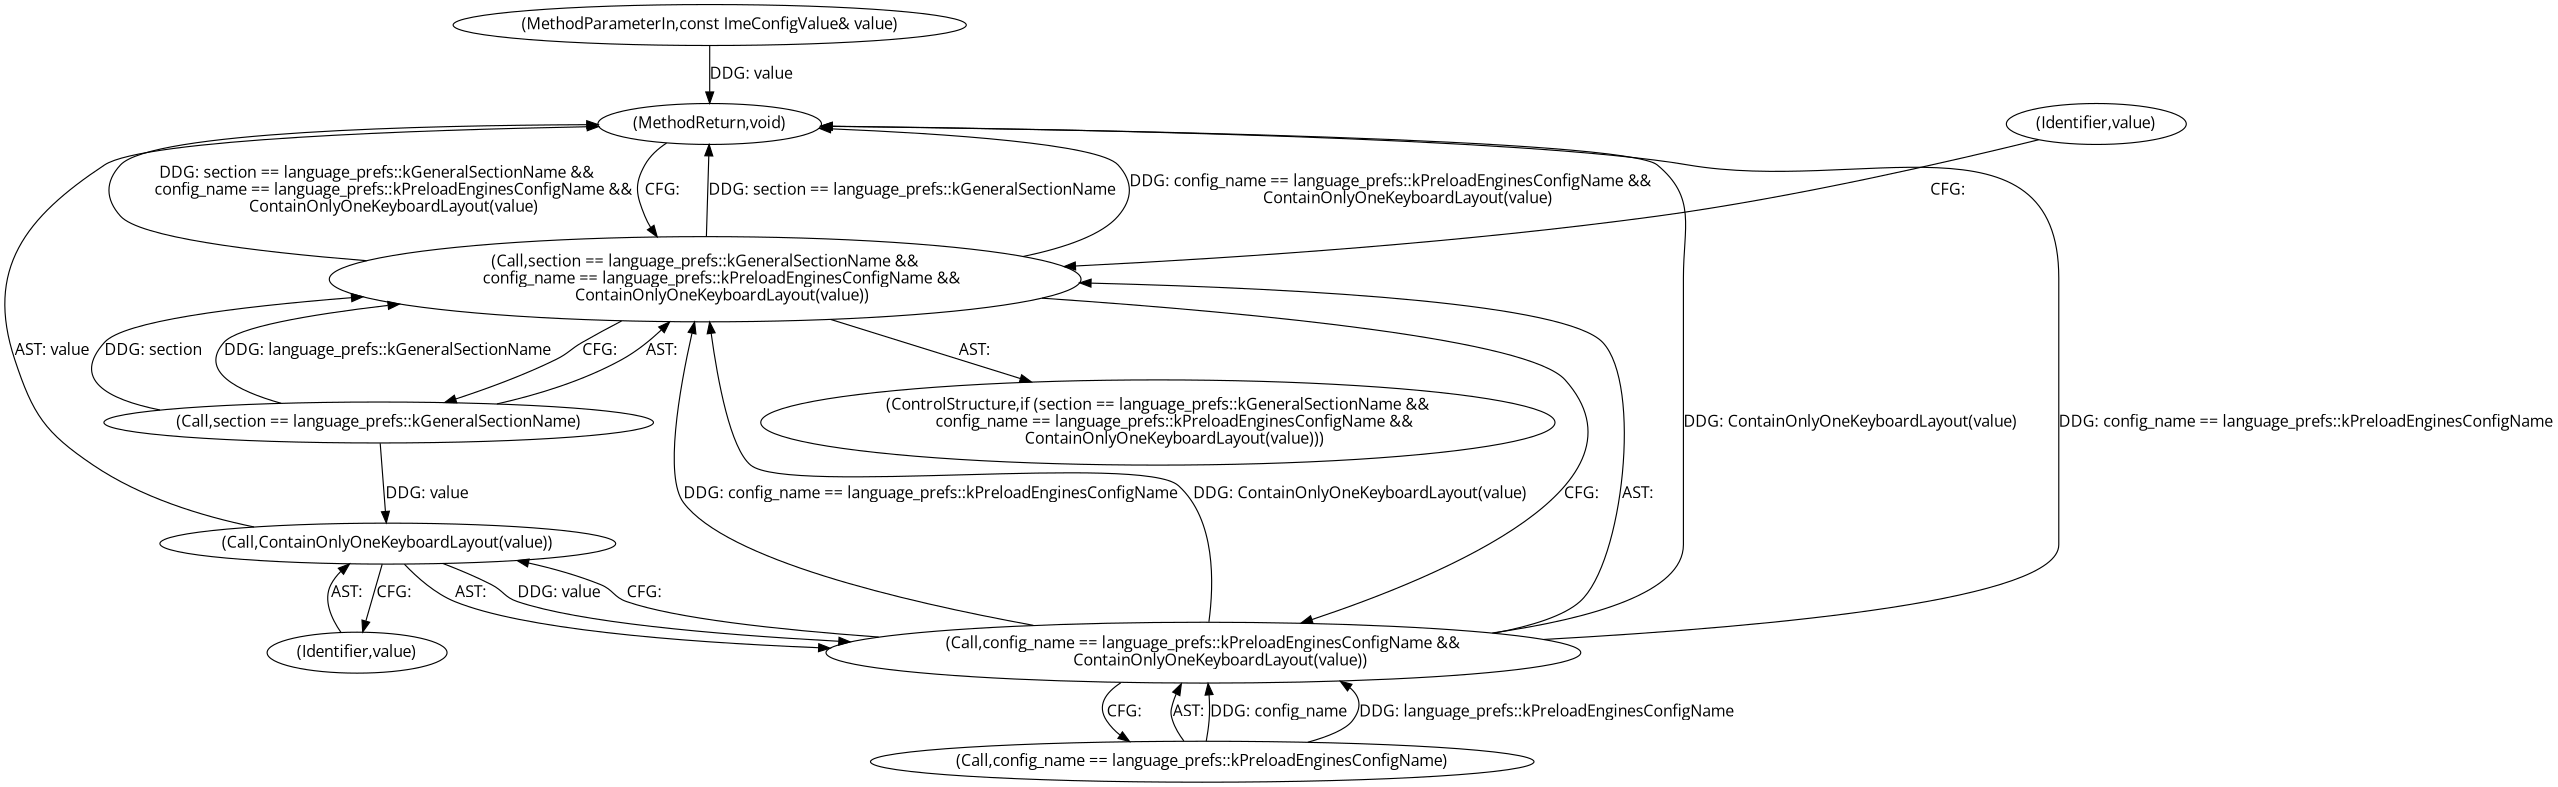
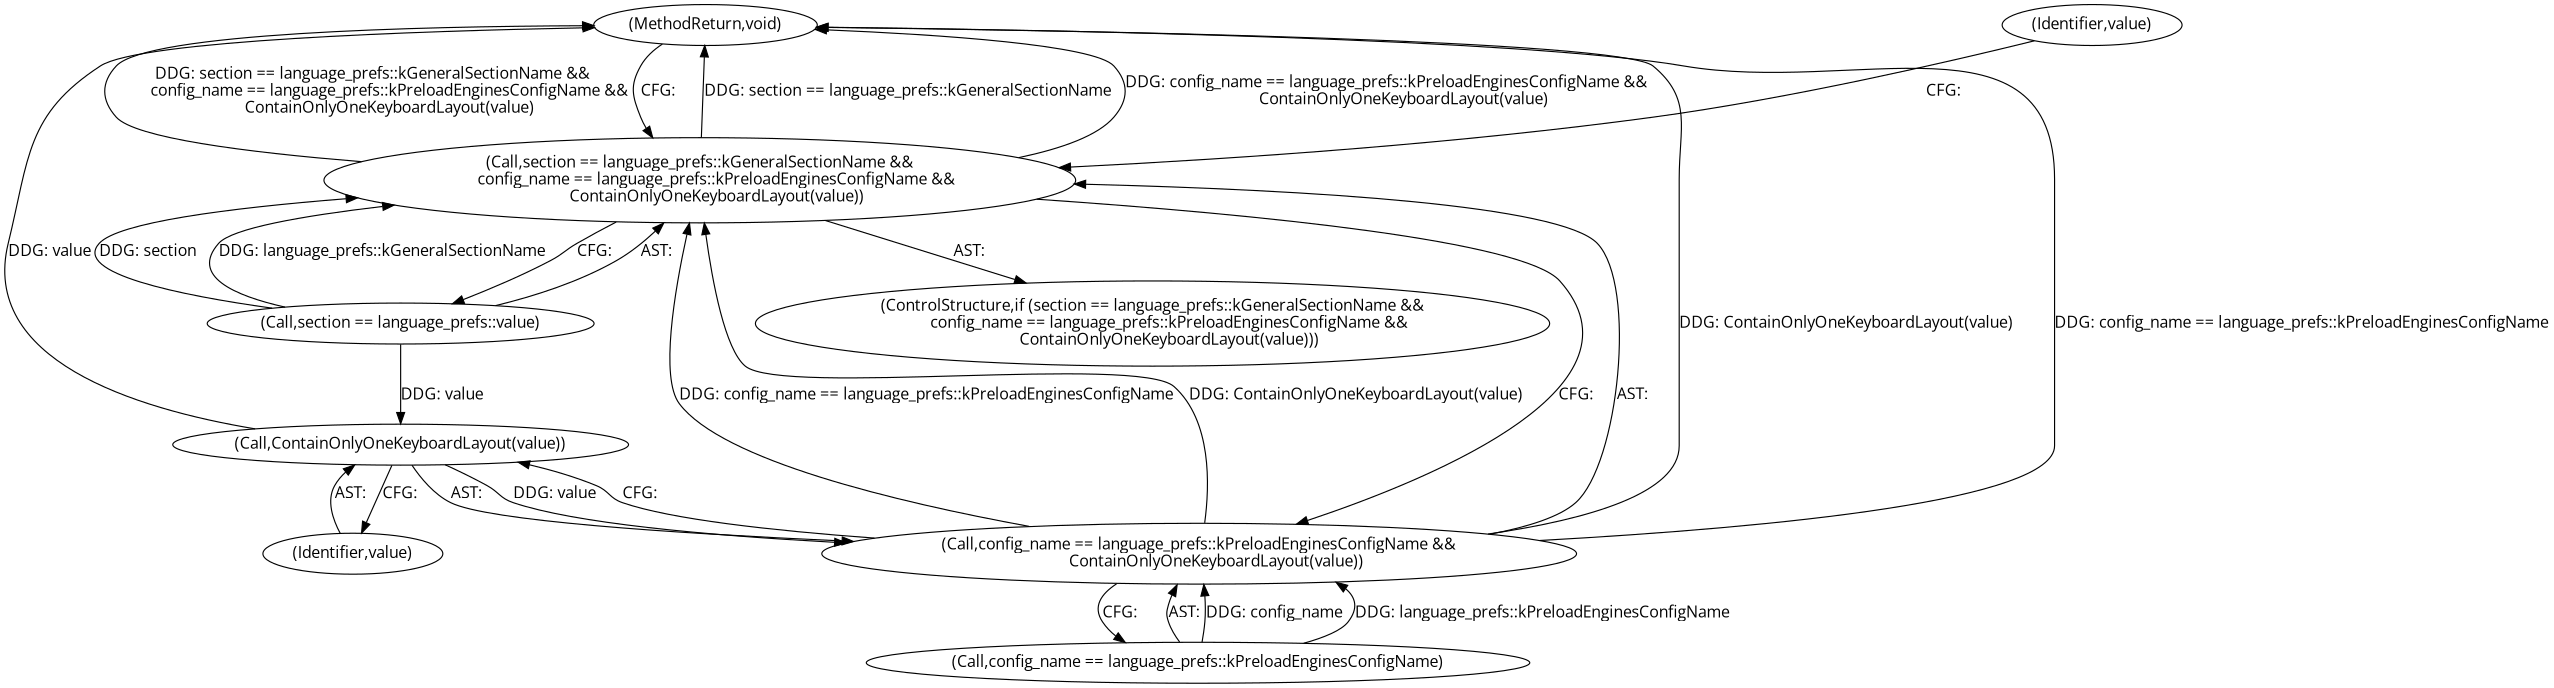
node "(MethodParameterIn,const ImeConfigValue& value)": removed
edge "(Call,ContainOnlyOneKeyboardLayout(value))" -> "(MethodReturn,void)": label "AST: value" -> "DDG: value"
node "(Call,section == language_prefs::kGeneralSectionName)": label "(Call,section == language_prefs::kGeneralSectionName)" -> "(Call,section == language_prefs::value)"
